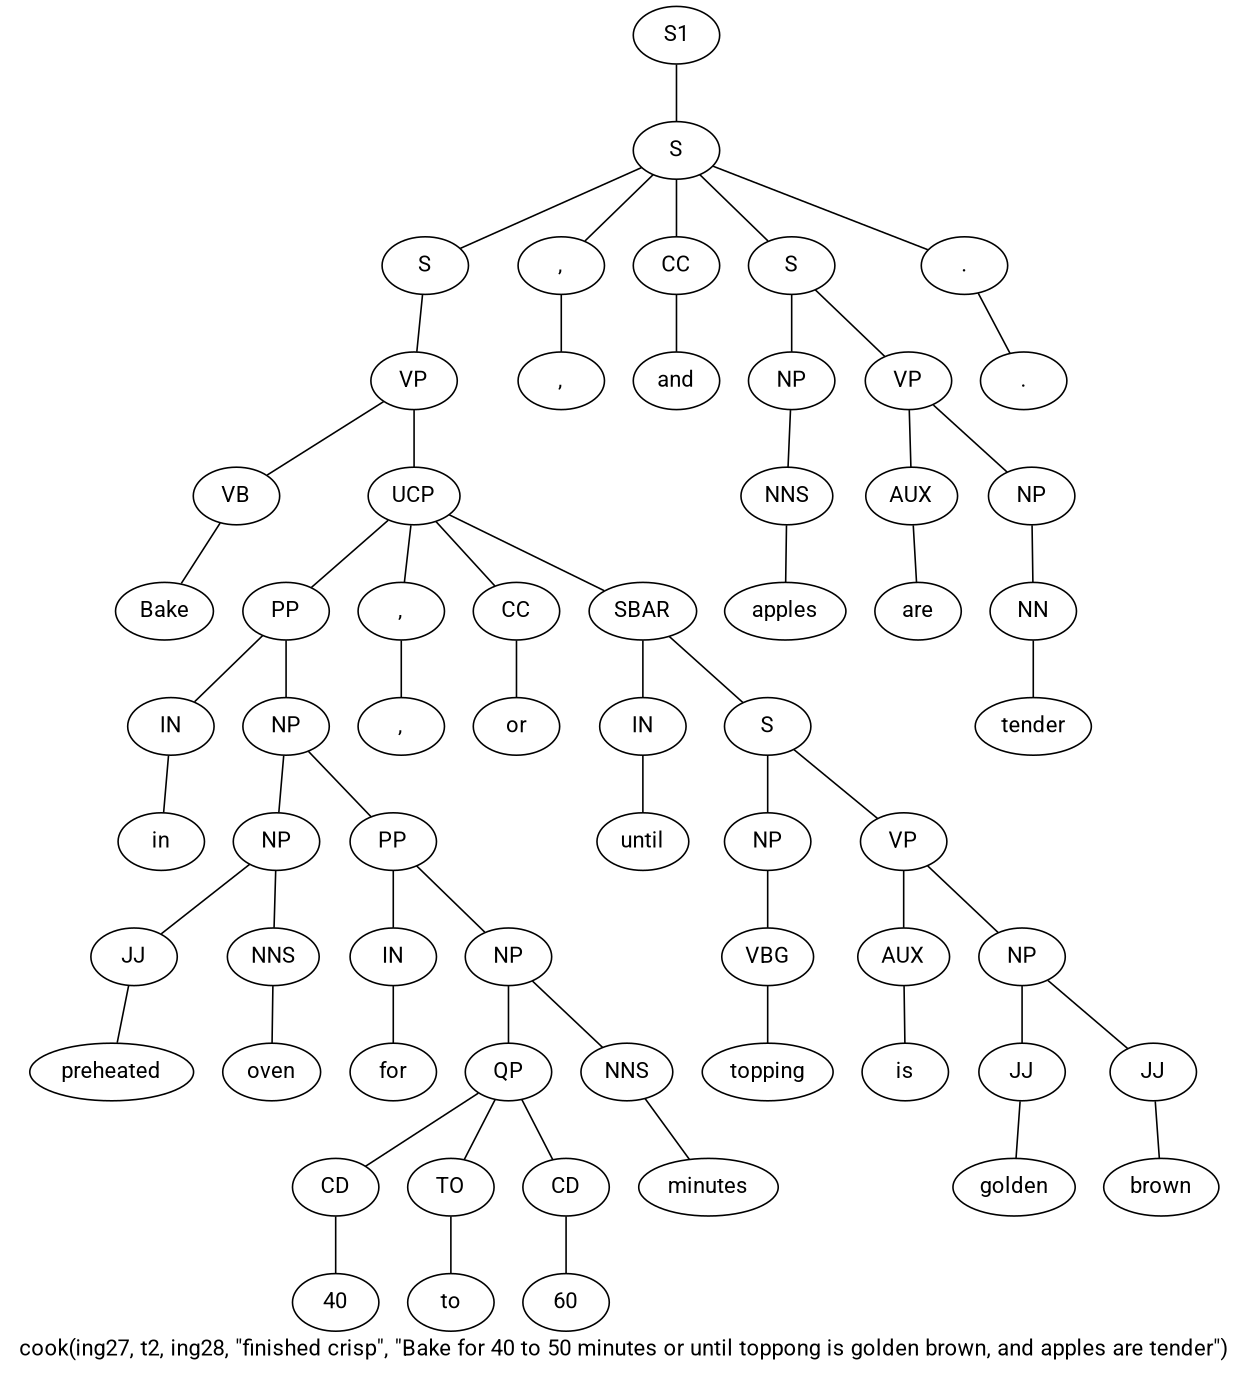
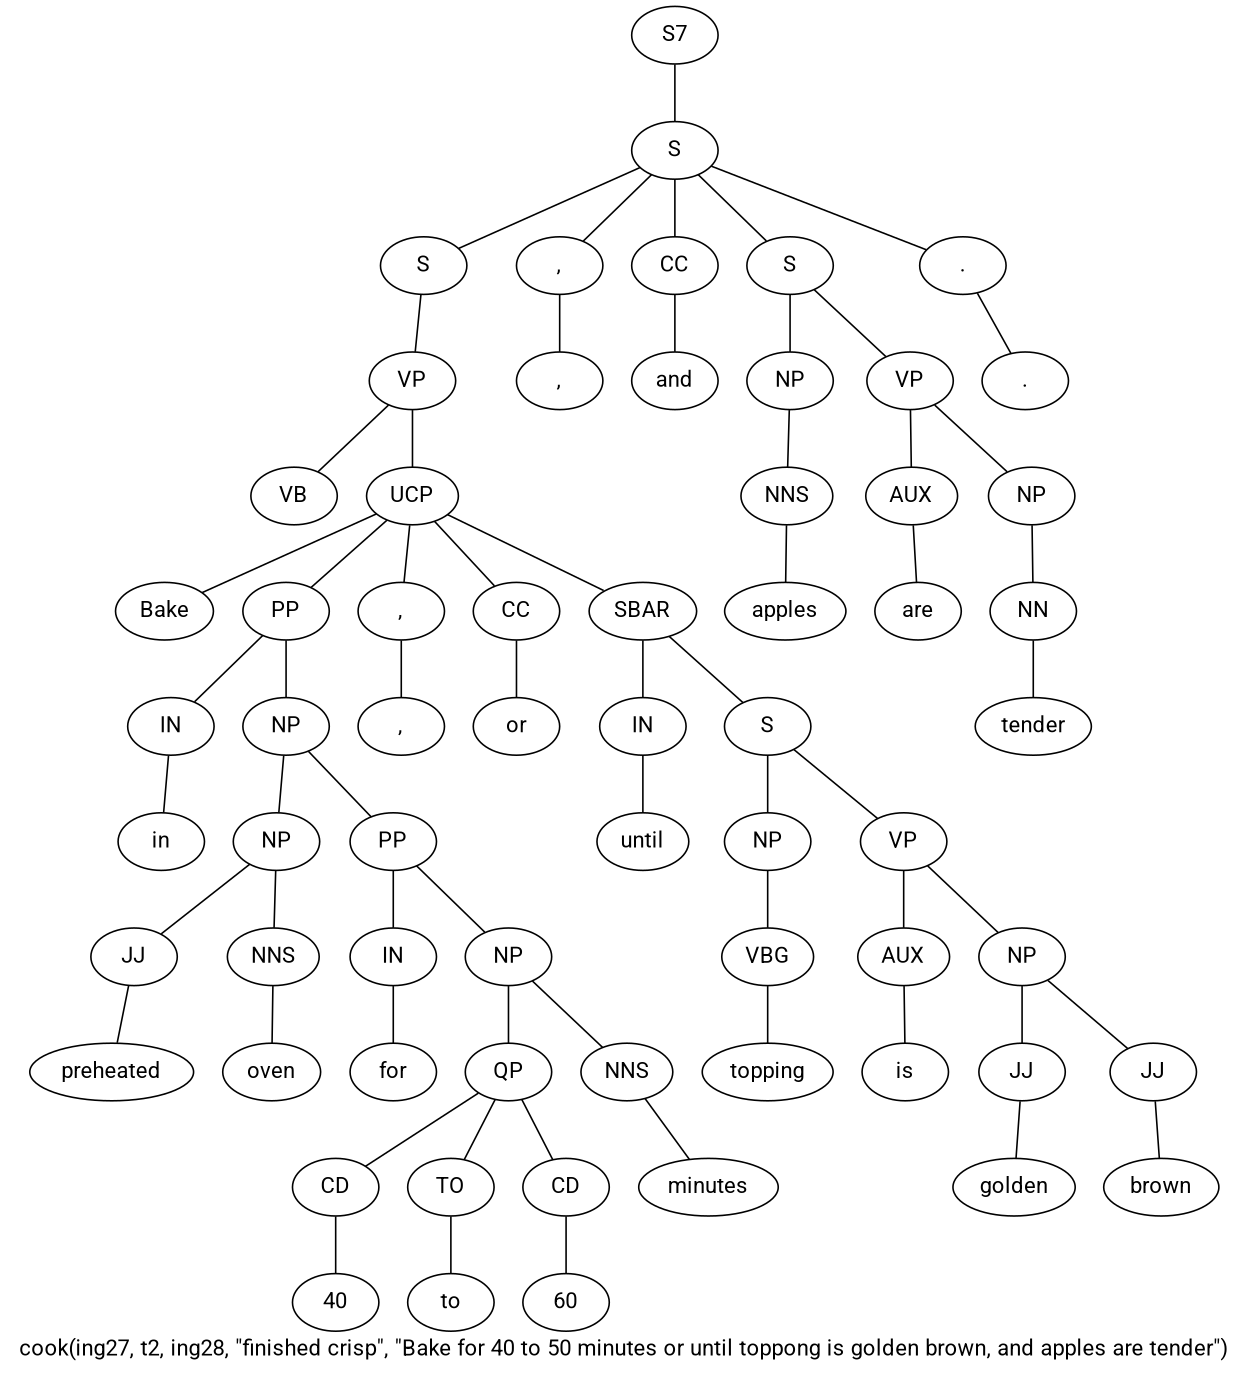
node "S1": label "S1" -> "S7"
edge "VB" -- "Bake": now "UCP" -- "Bake"
